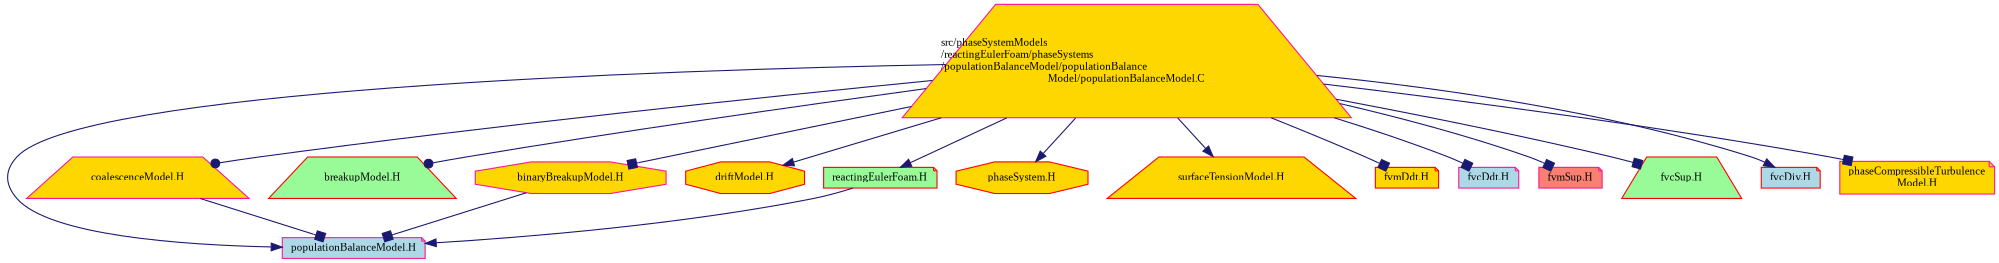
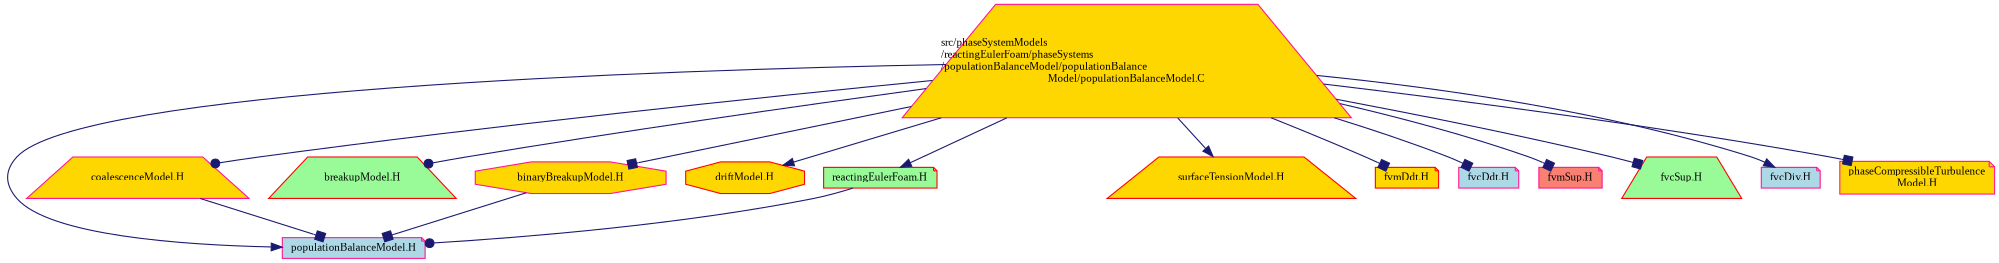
node "phaseSystem.H": removed
node "fvcDiv.H": color red -> deeppink
edge "reactingEulerFoam.H" -> "populationBalanceModel.H": arrowhead normal -> dot
